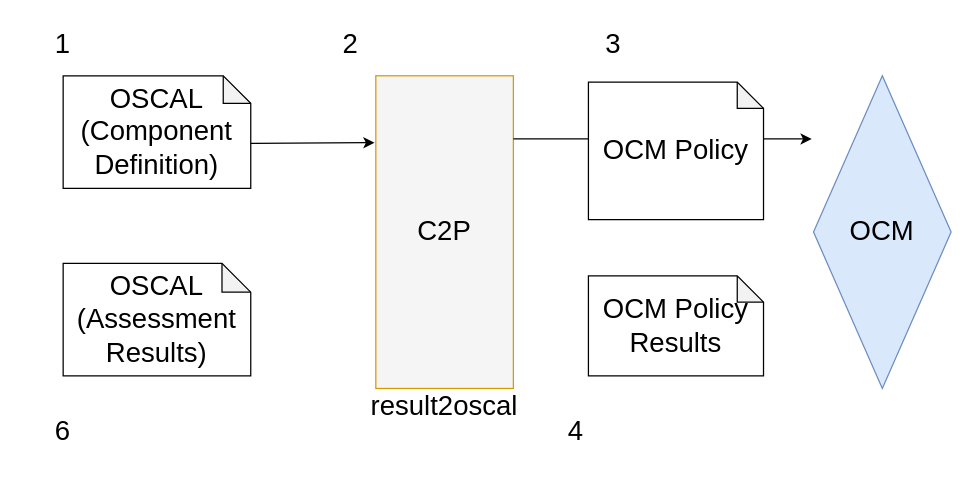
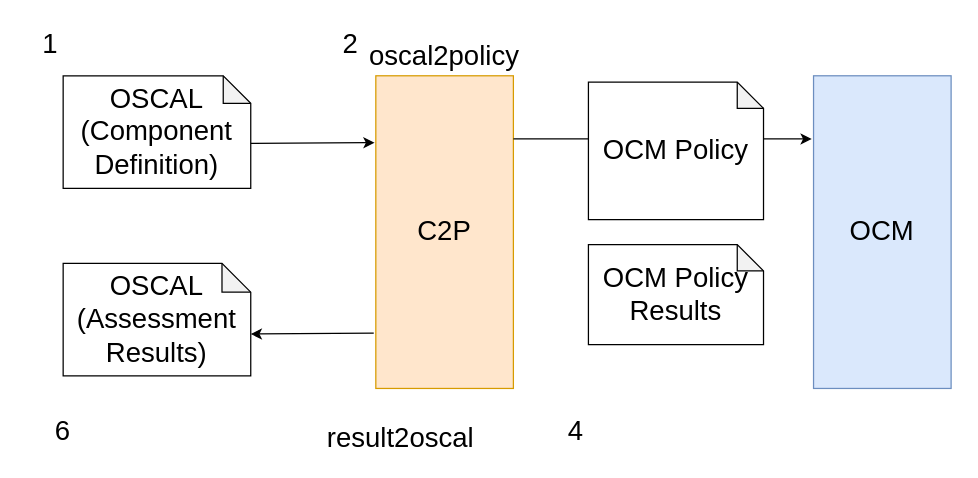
node "1": moved (63, 44) -> (51, 44)
node "3": removed
node "oscal2policy": added
node "C2P": fillcolor #f5f5f5 -> #ffe6cc
node "OCM": shape diamond -> rectangle
node "OCM Policy Results": moved (676, 326) -> (676, 294)
edge "C2P" -> "OSCAL (Assessment Results)": added
node "result2oscal": moved (444, 407) -> (401, 438)
